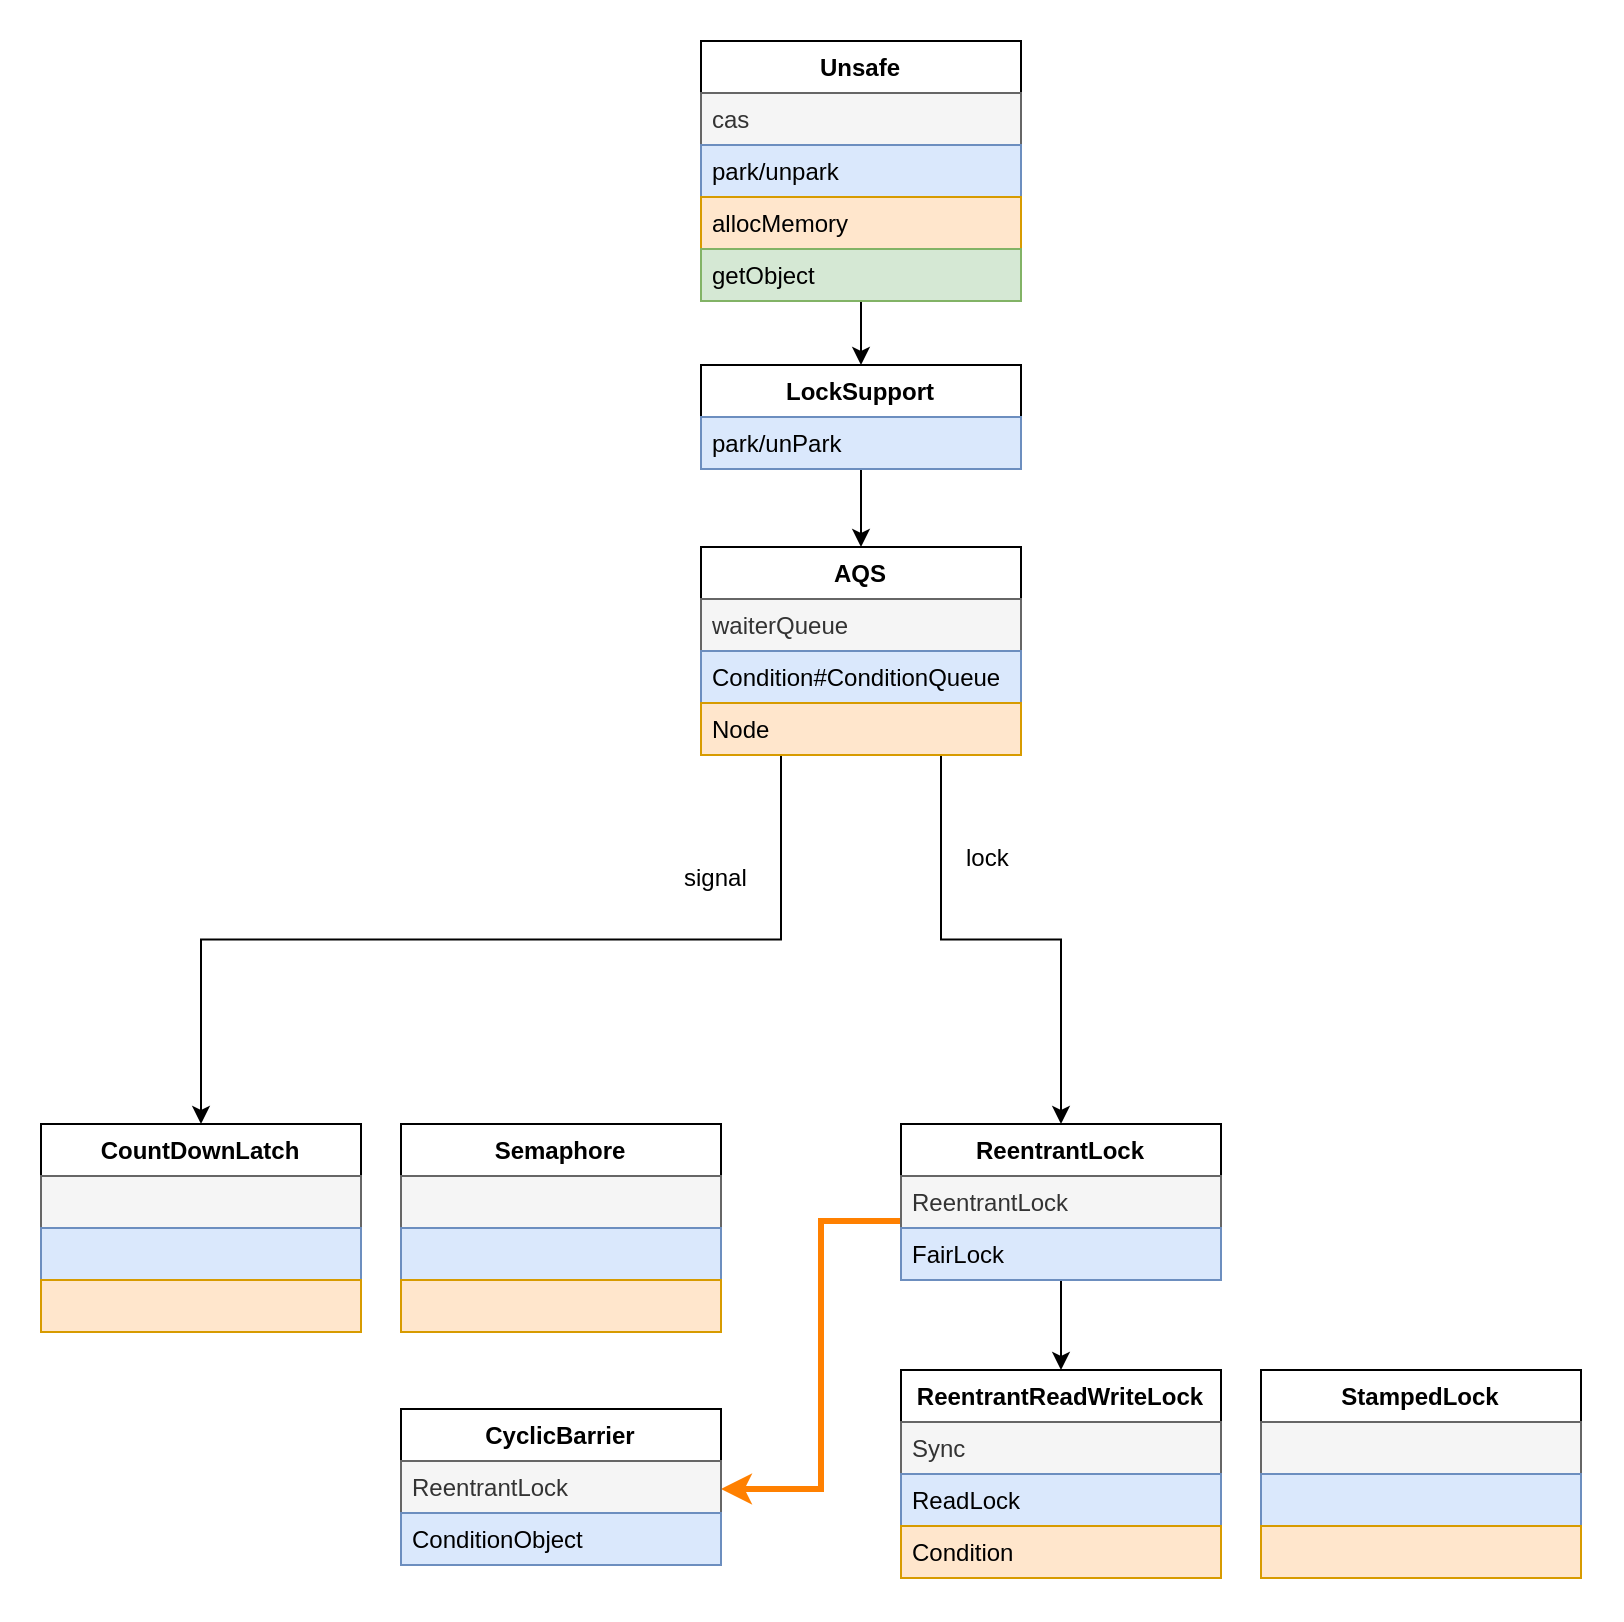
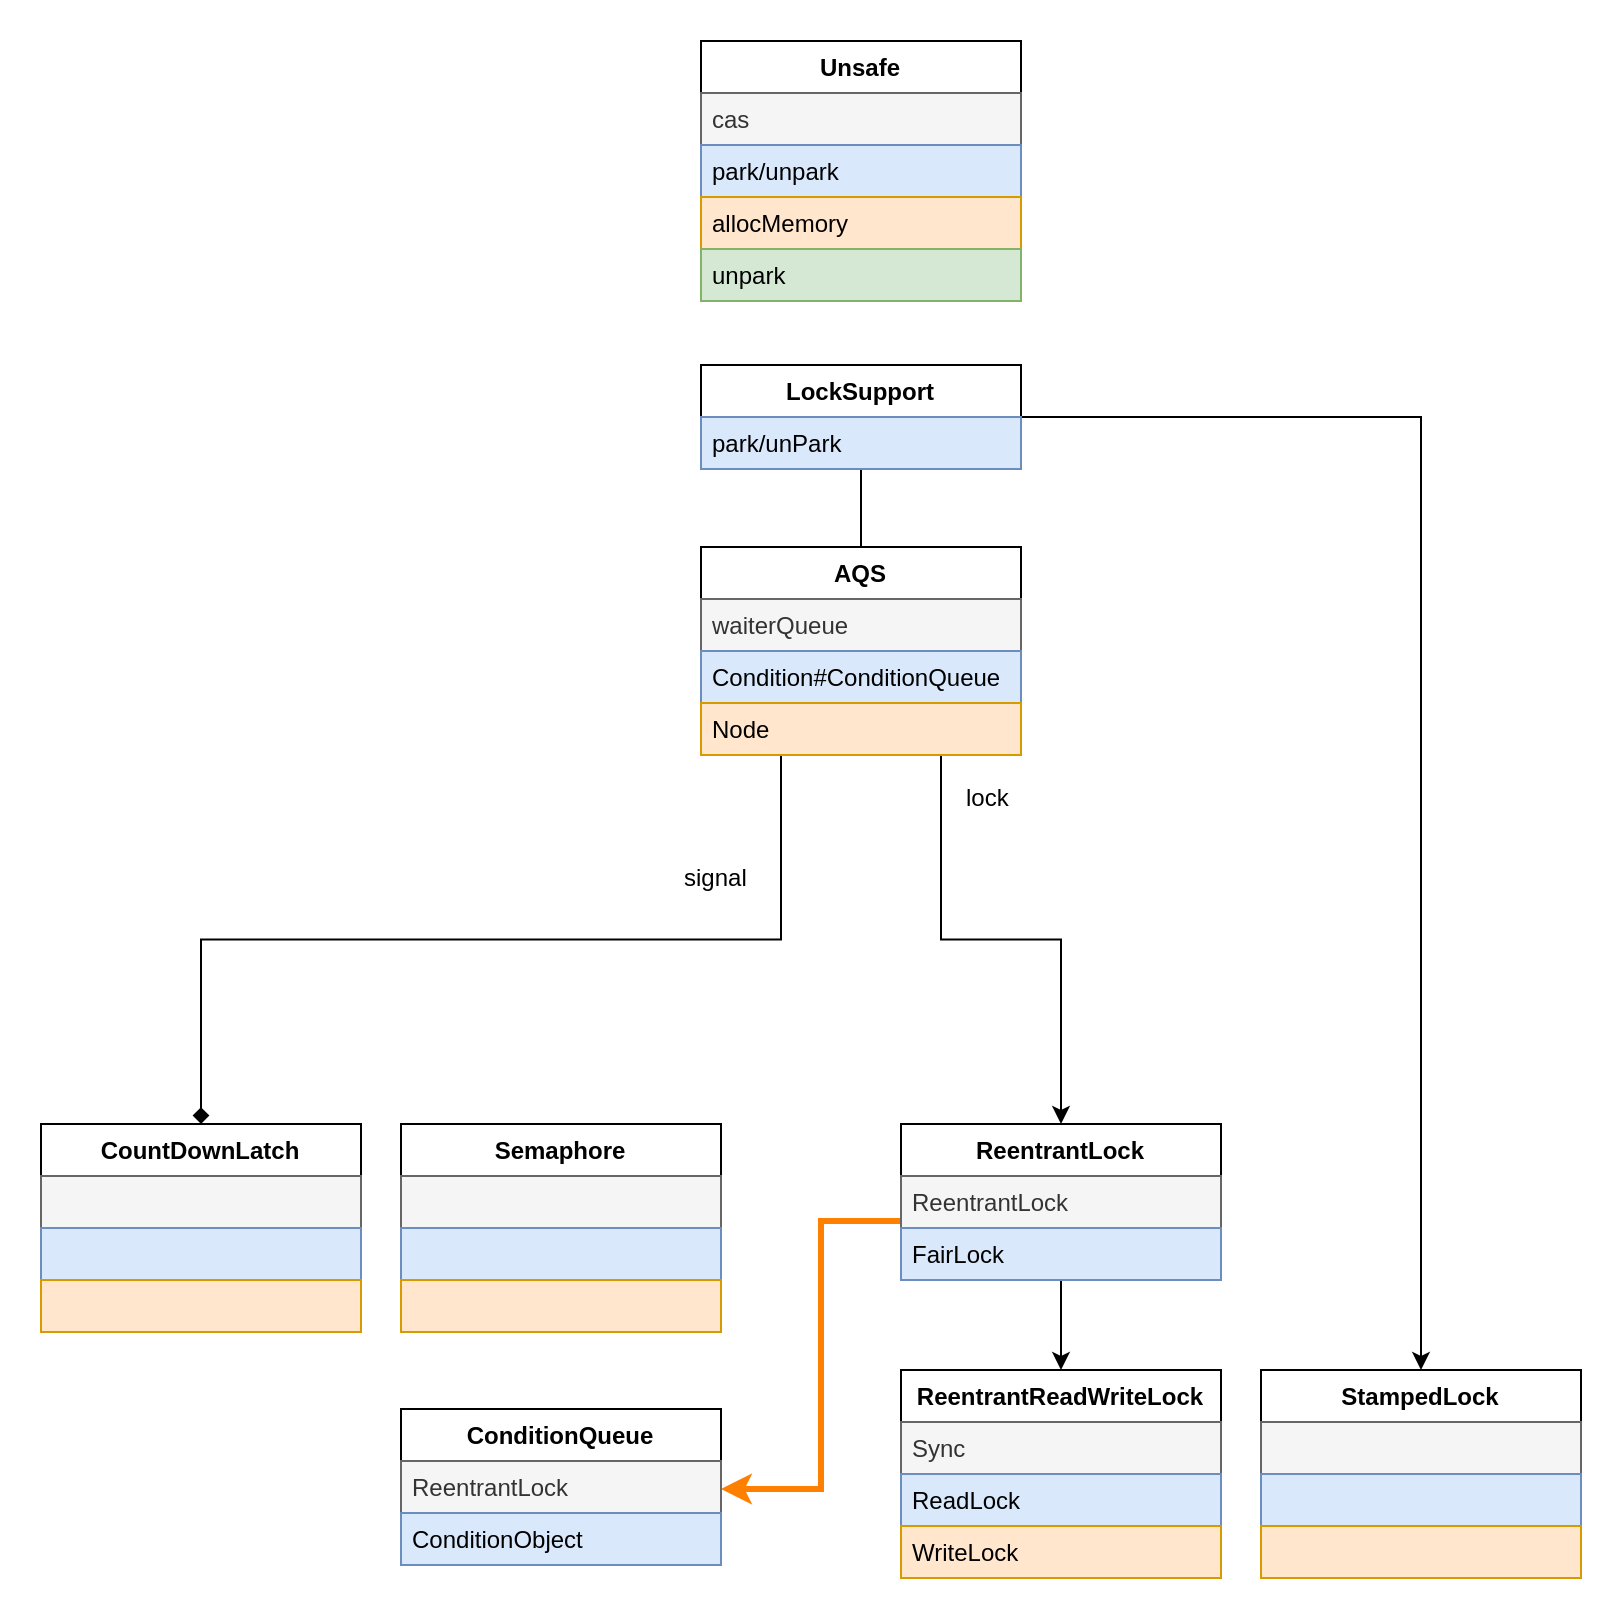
node "getObject": label "getObject" -> "unpark"
edge "Unsafe" -> "LockSupport": removed
edge "LockSupport" -> "AQS": arrowhead classic -> none
edge "LockSupport" -> "StampedLock": added
node "lock": moved (1003, 859) -> (1003, 799)
edge "AQS" -> "CountDownLatch": arrowhead classic -> diamond
node "CyclicBarrier": label "CyclicBarrier" -> "ConditionQueue"
node "Condition": label "Condition" -> "WriteLock"
